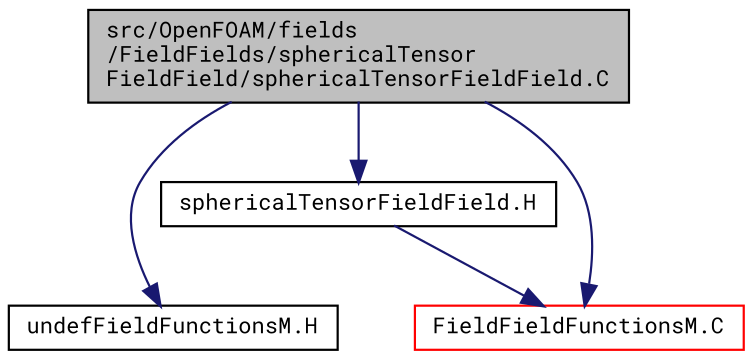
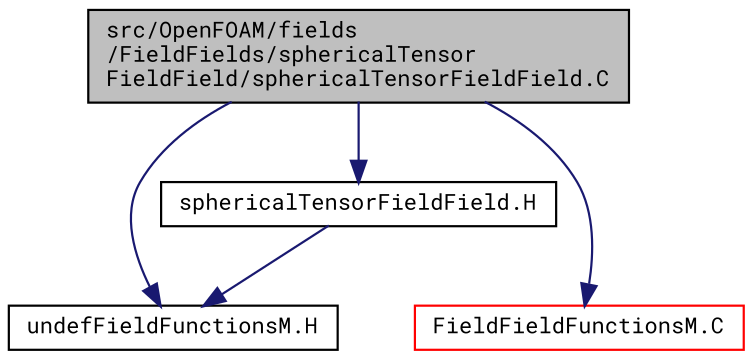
edge "sphericalTensorFieldField.H" -> "FieldFieldFunctionsM.C": now "sphericalTensorFieldField.H" -> "undefFieldFunctionsM.H"
